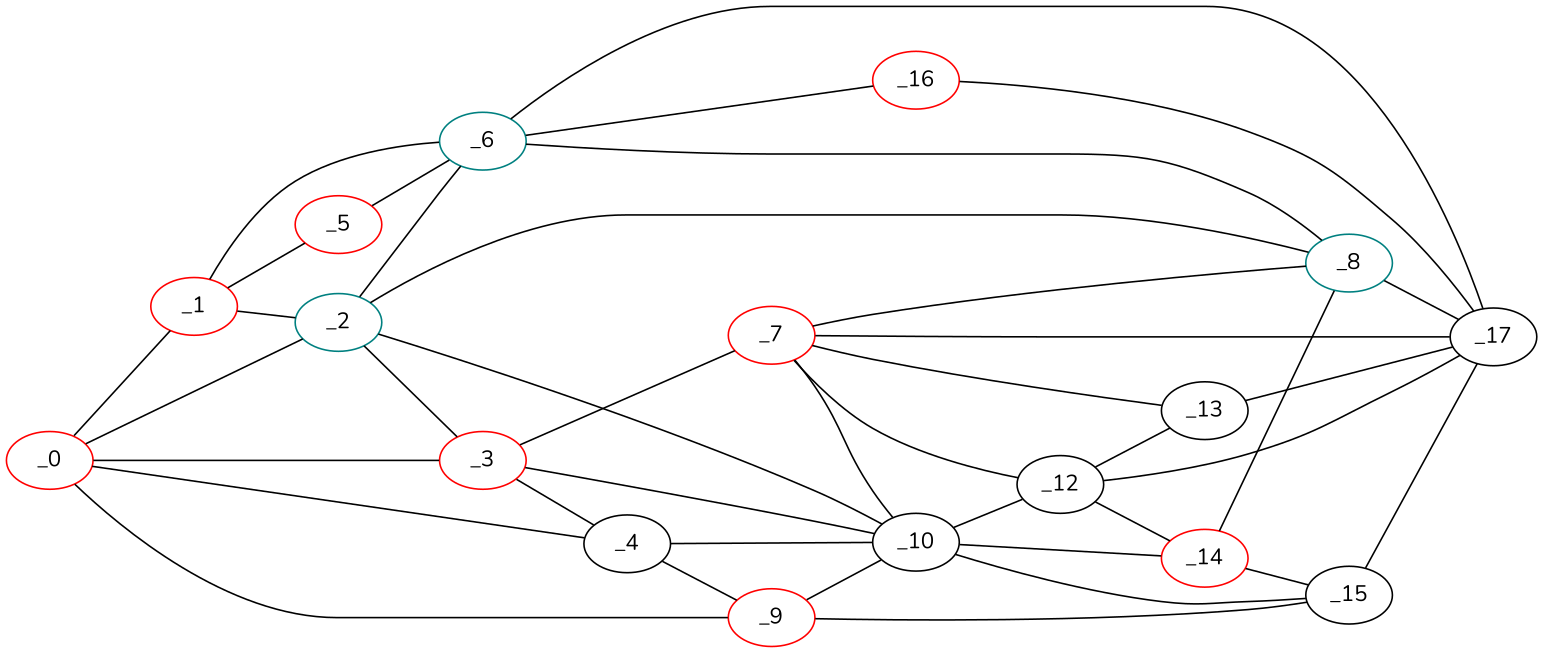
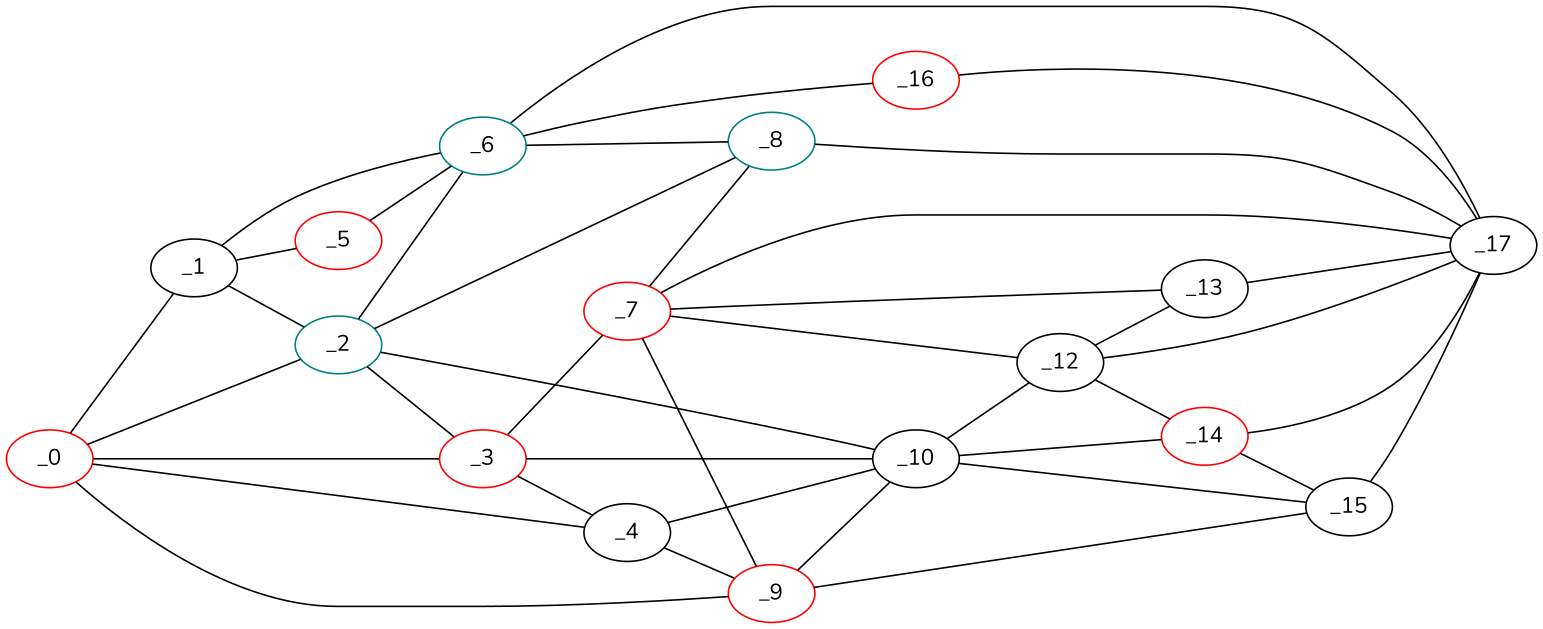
node "_1": color red -> black
edge "_8" -- "_14": now "_17" -- "_14"
edge "_7" -- "_10": now "_7" -- "_9"
